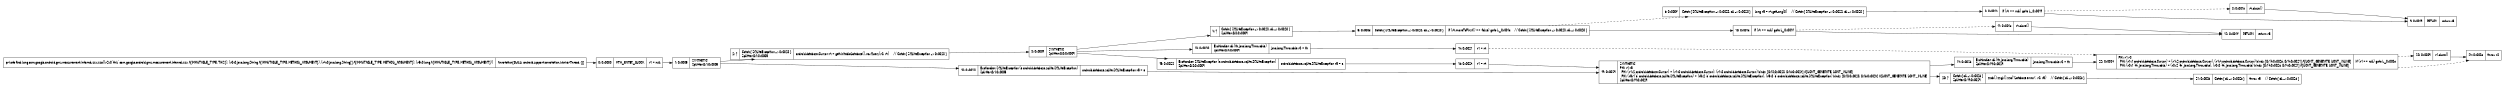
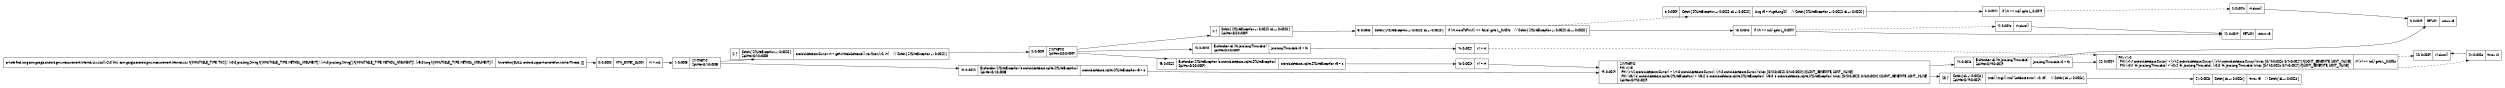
edge "7: 0x0014" -> "9: 0x0019": now "17: 0x0026" -> "9: 0x0019"
edge "23: 0x0039" -> "24: 0x003c": reversed
